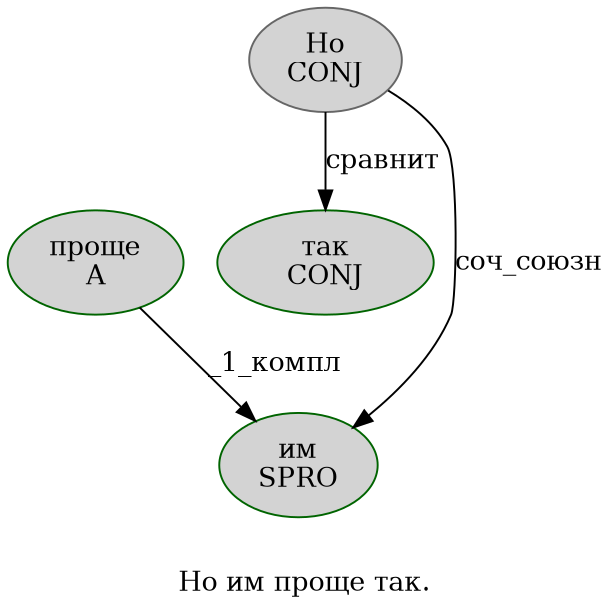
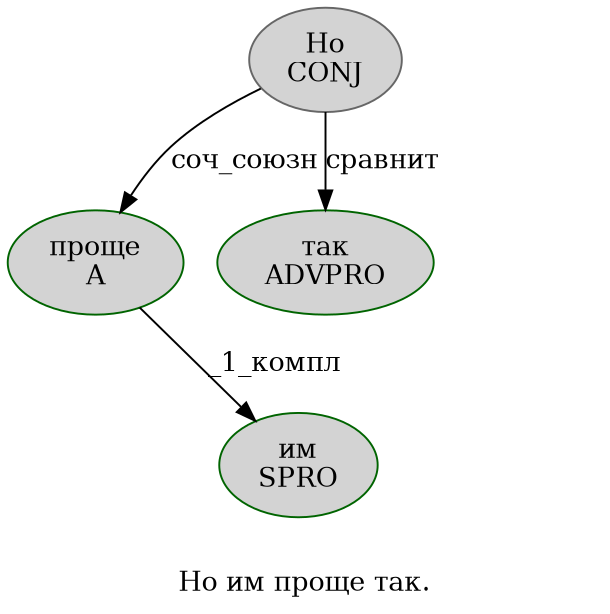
edge "Но CONJ" -> "им SPRO": now "Но CONJ" -> "проще A"
node "так CONJ": label "так CONJ" -> "так ADVPRO"
